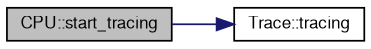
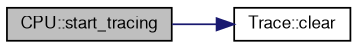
node "Trace::tracing": label "Trace::tracing" -> "Trace::clear"
